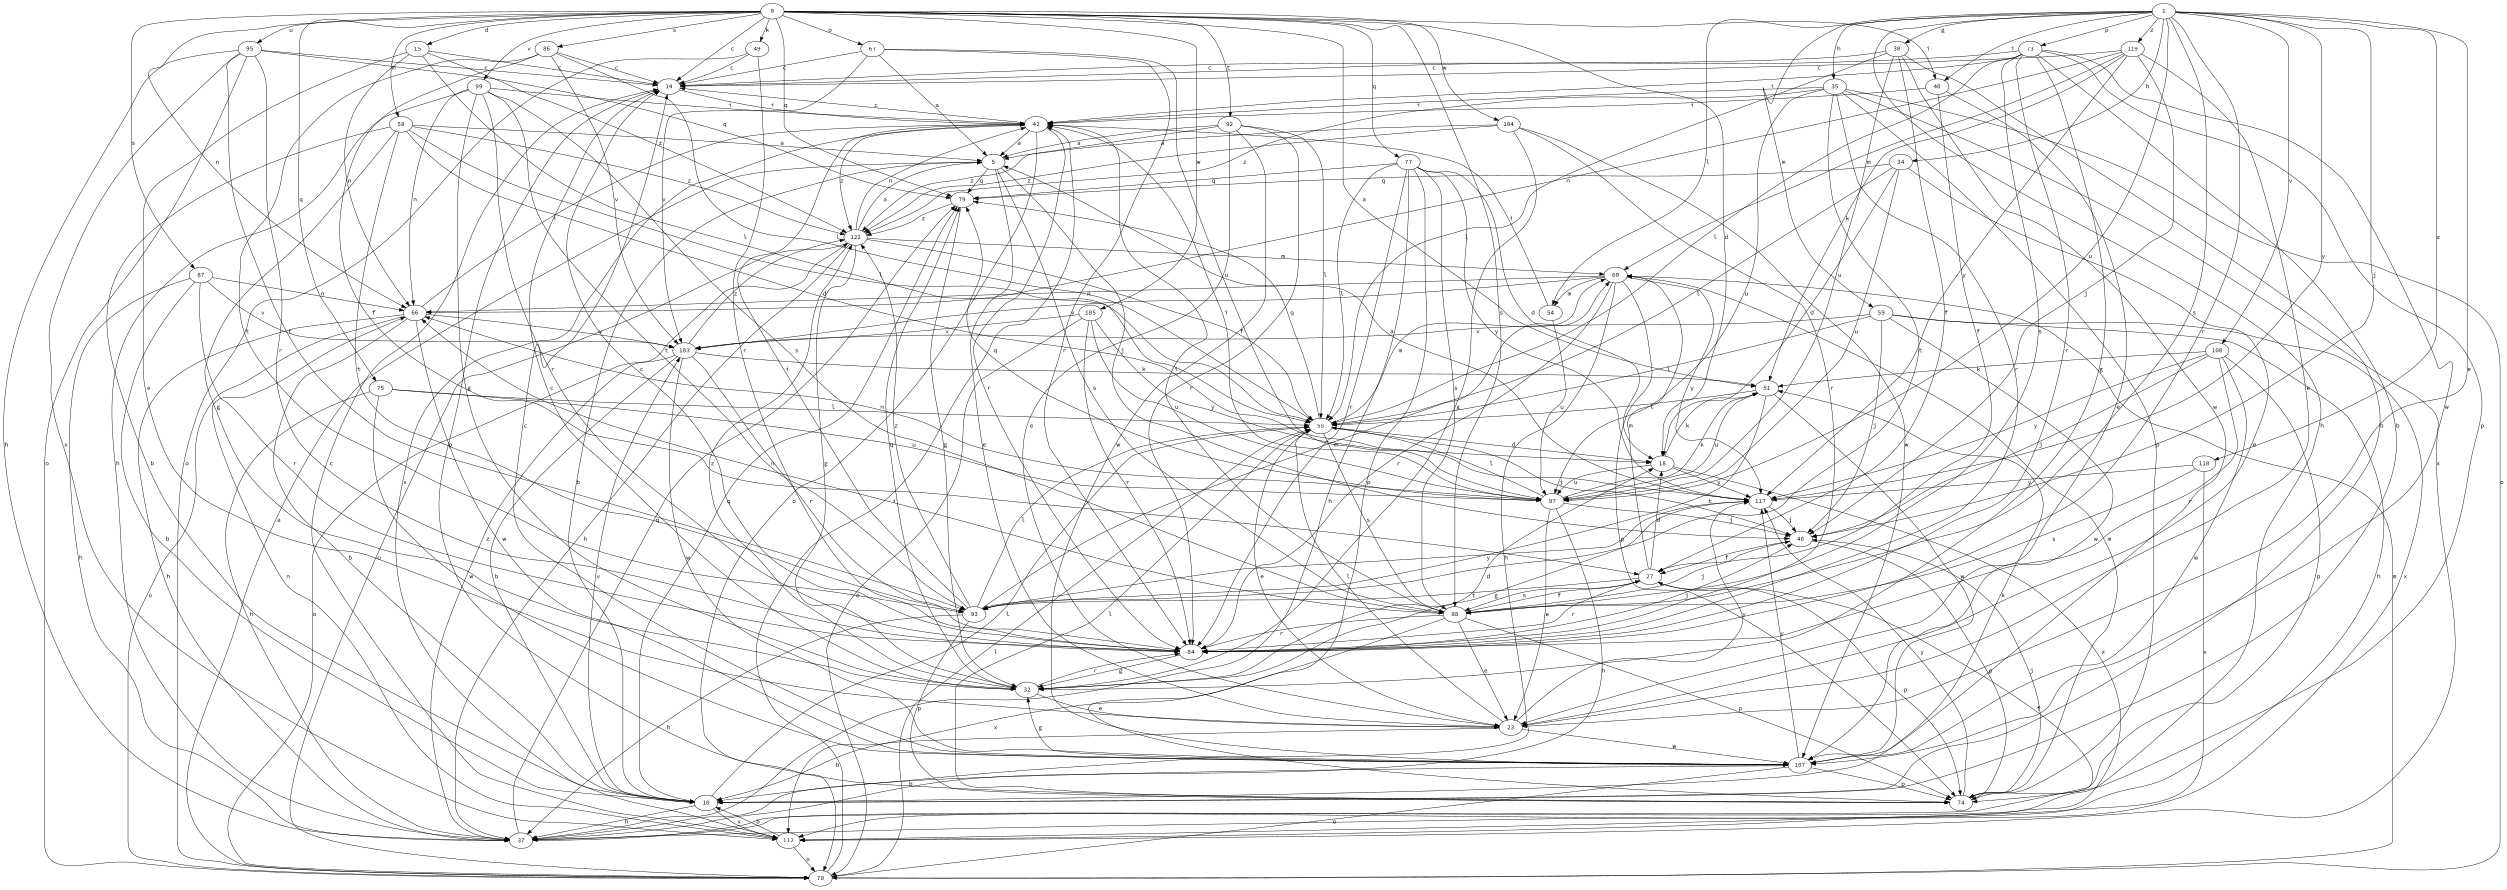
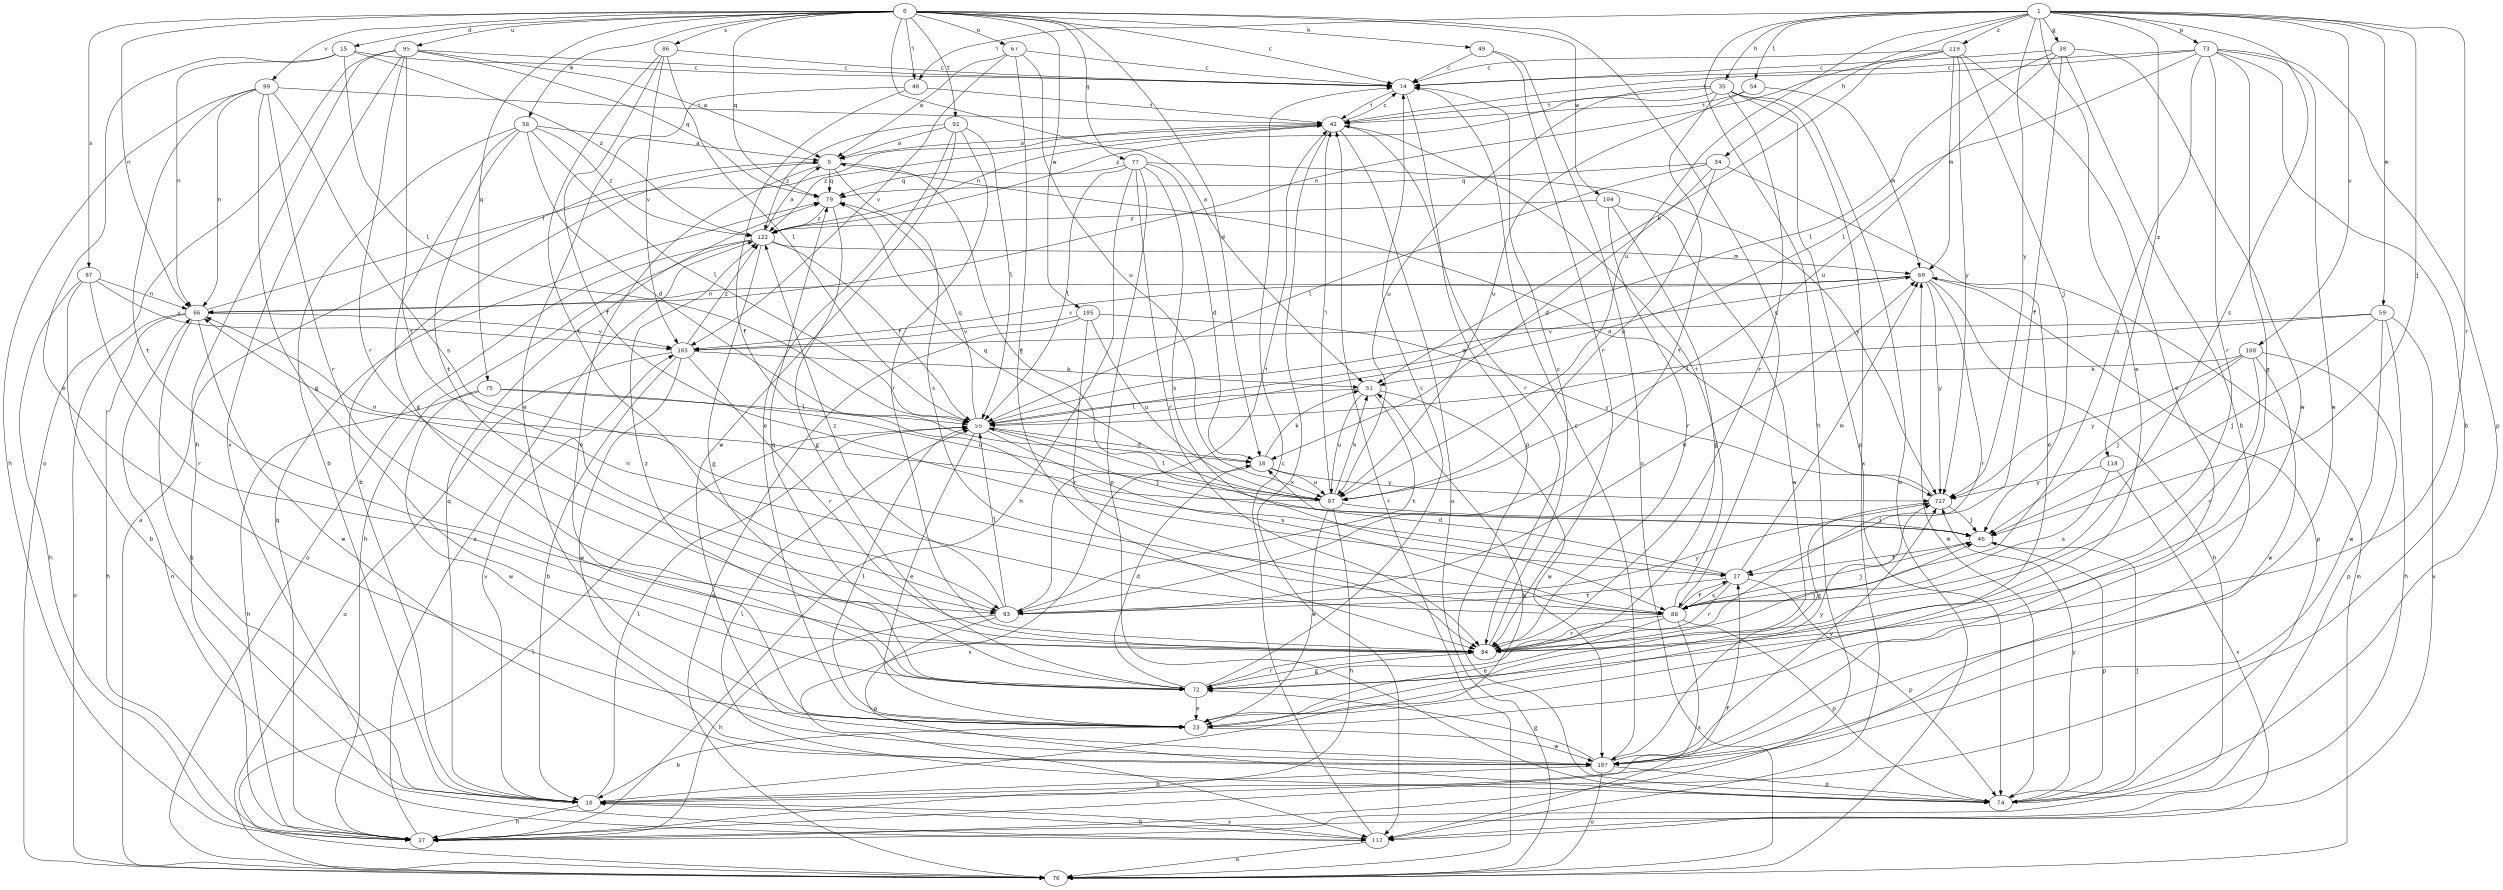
edge "104" -> "5": now "95" -> "5"
edge "60" -> "54": reversed
node "117": label "117" -> "717"
node "32": label "32" -> "72"
